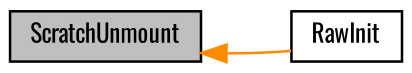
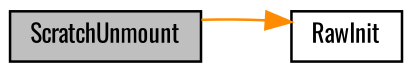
edge "RawInit" -> "ScratchUnmount": reversed
